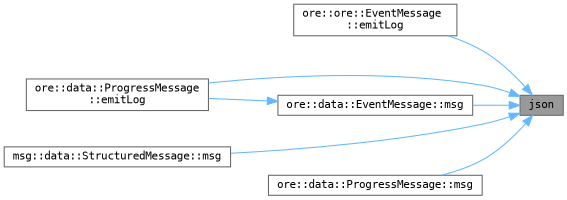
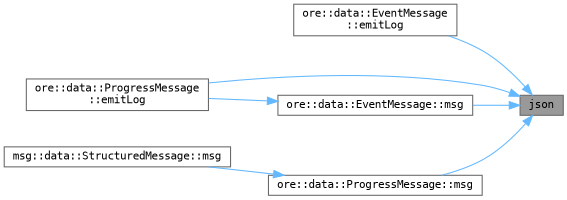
node "ore::ore::EventMessage ::emitLog": label "ore::ore::EventMessage ::emitLog" -> "ore::data::EventMessage ::emitLog"
edge "msg::data::StructuredMessage::msg" -> "json": now "msg::data::StructuredMessage::msg" -> "ore::data::ProgressMessage::msg"
